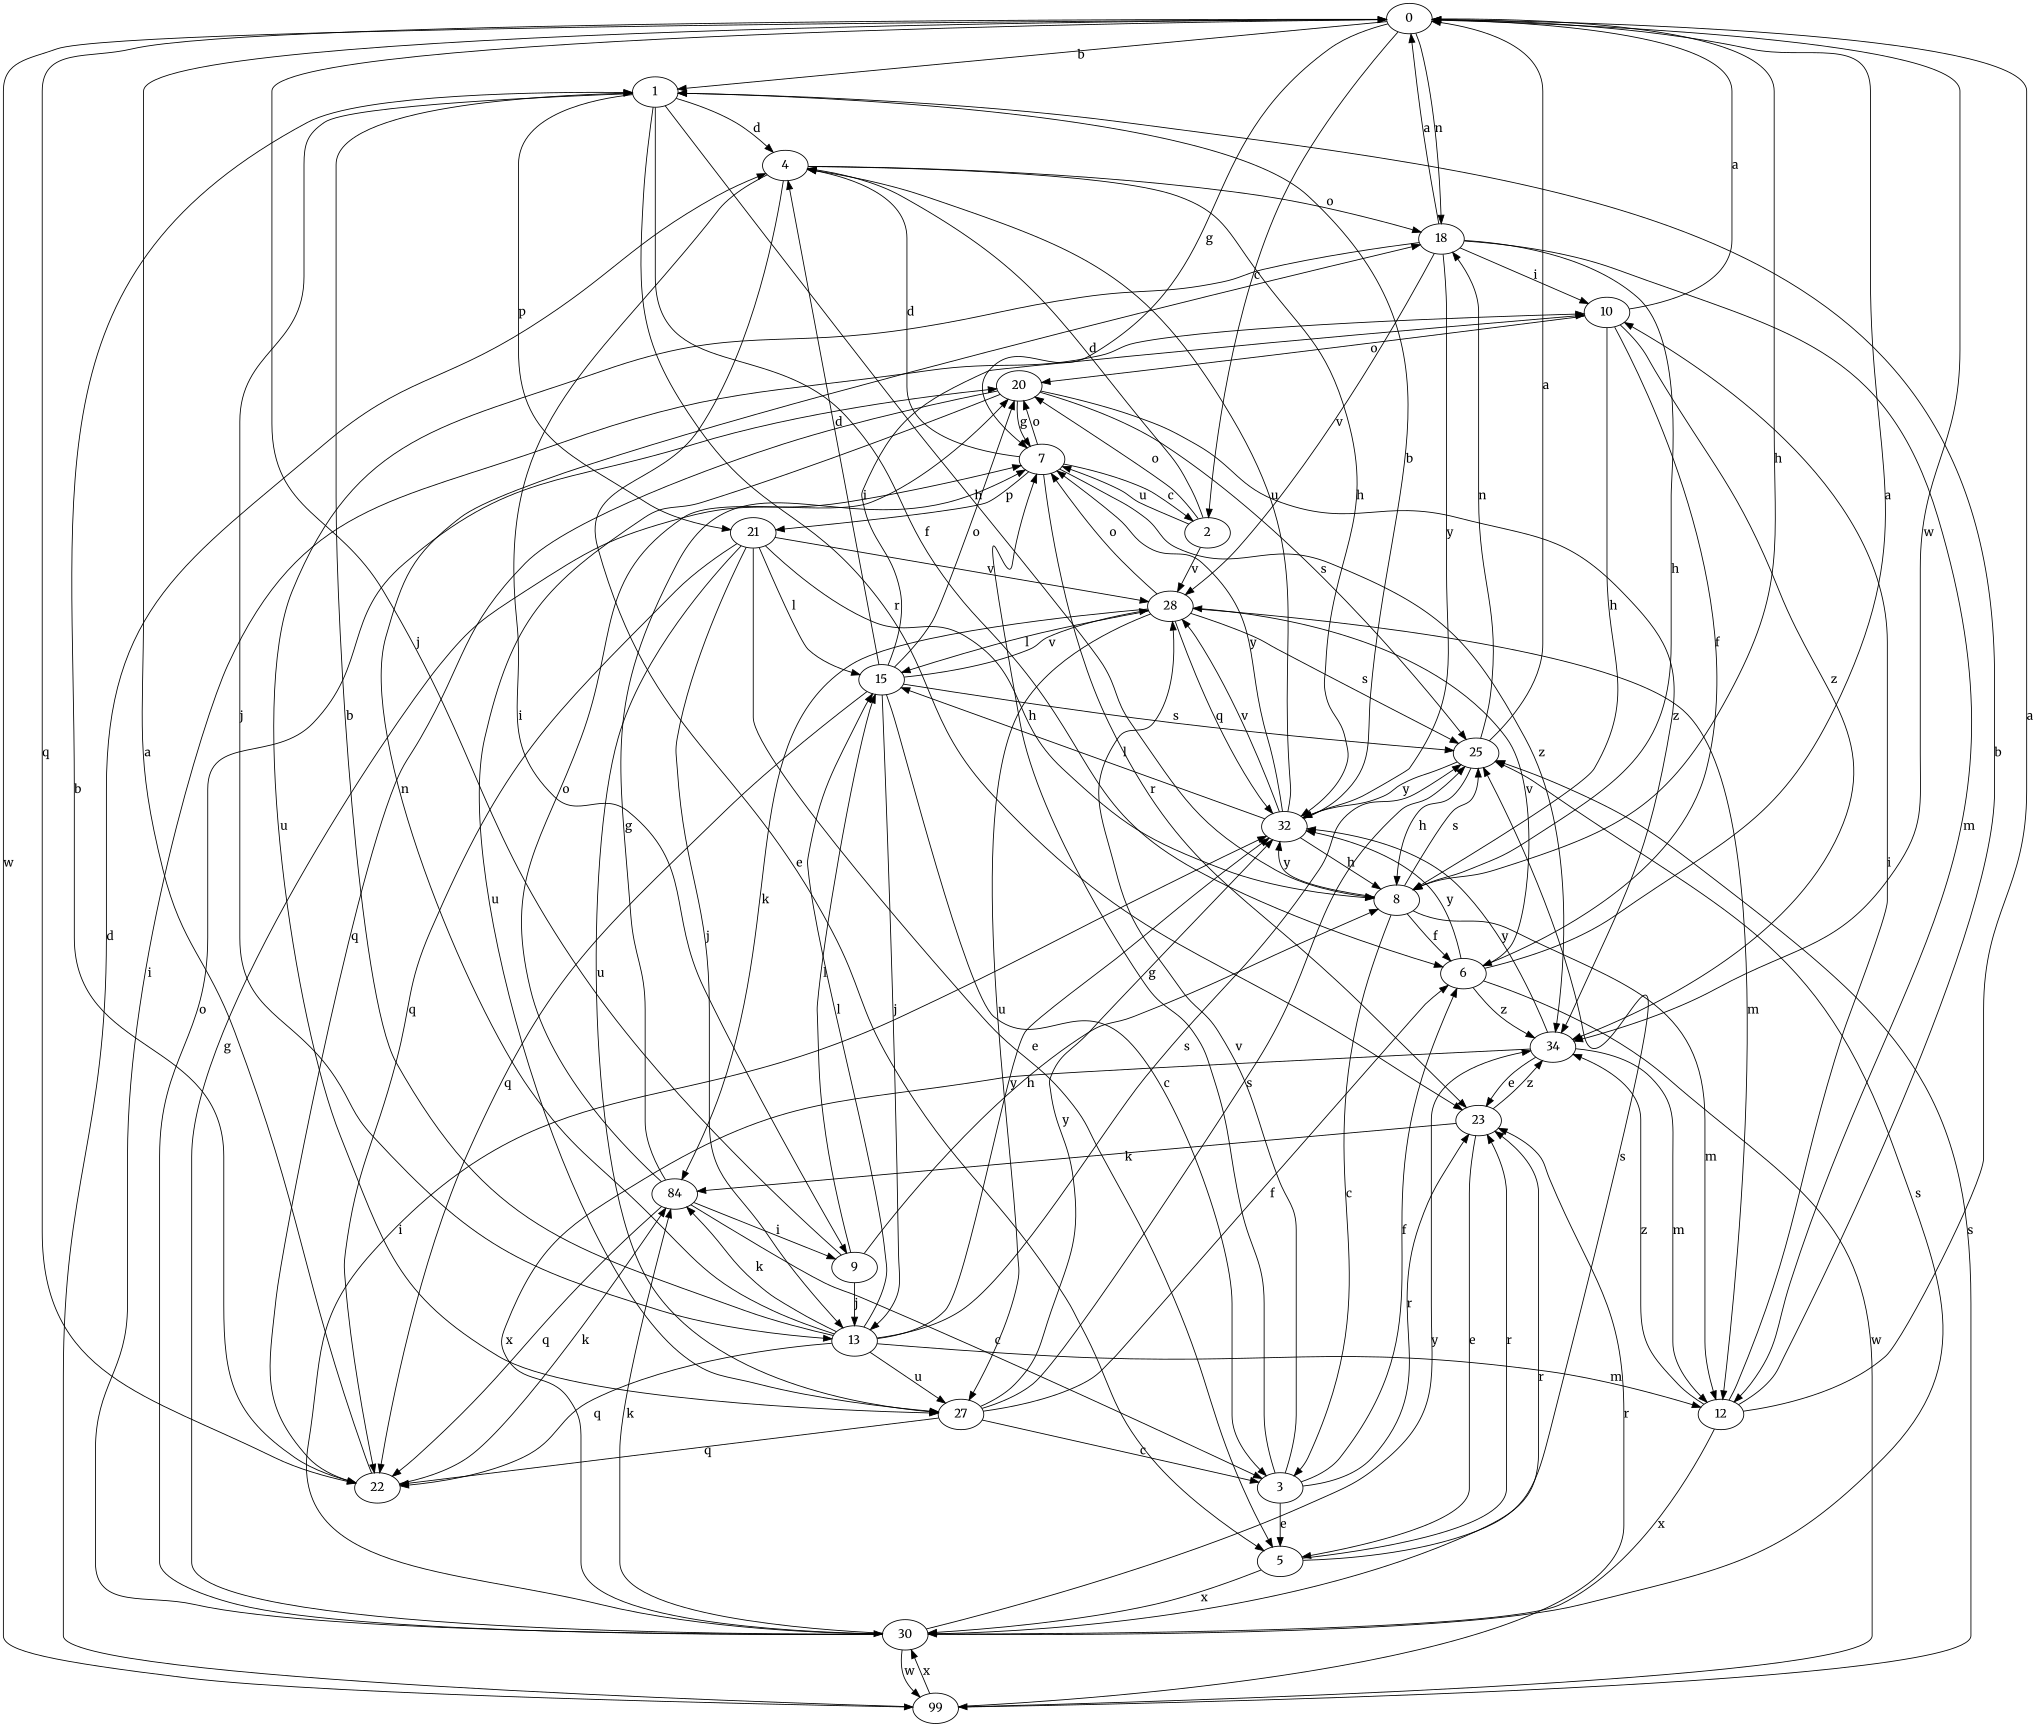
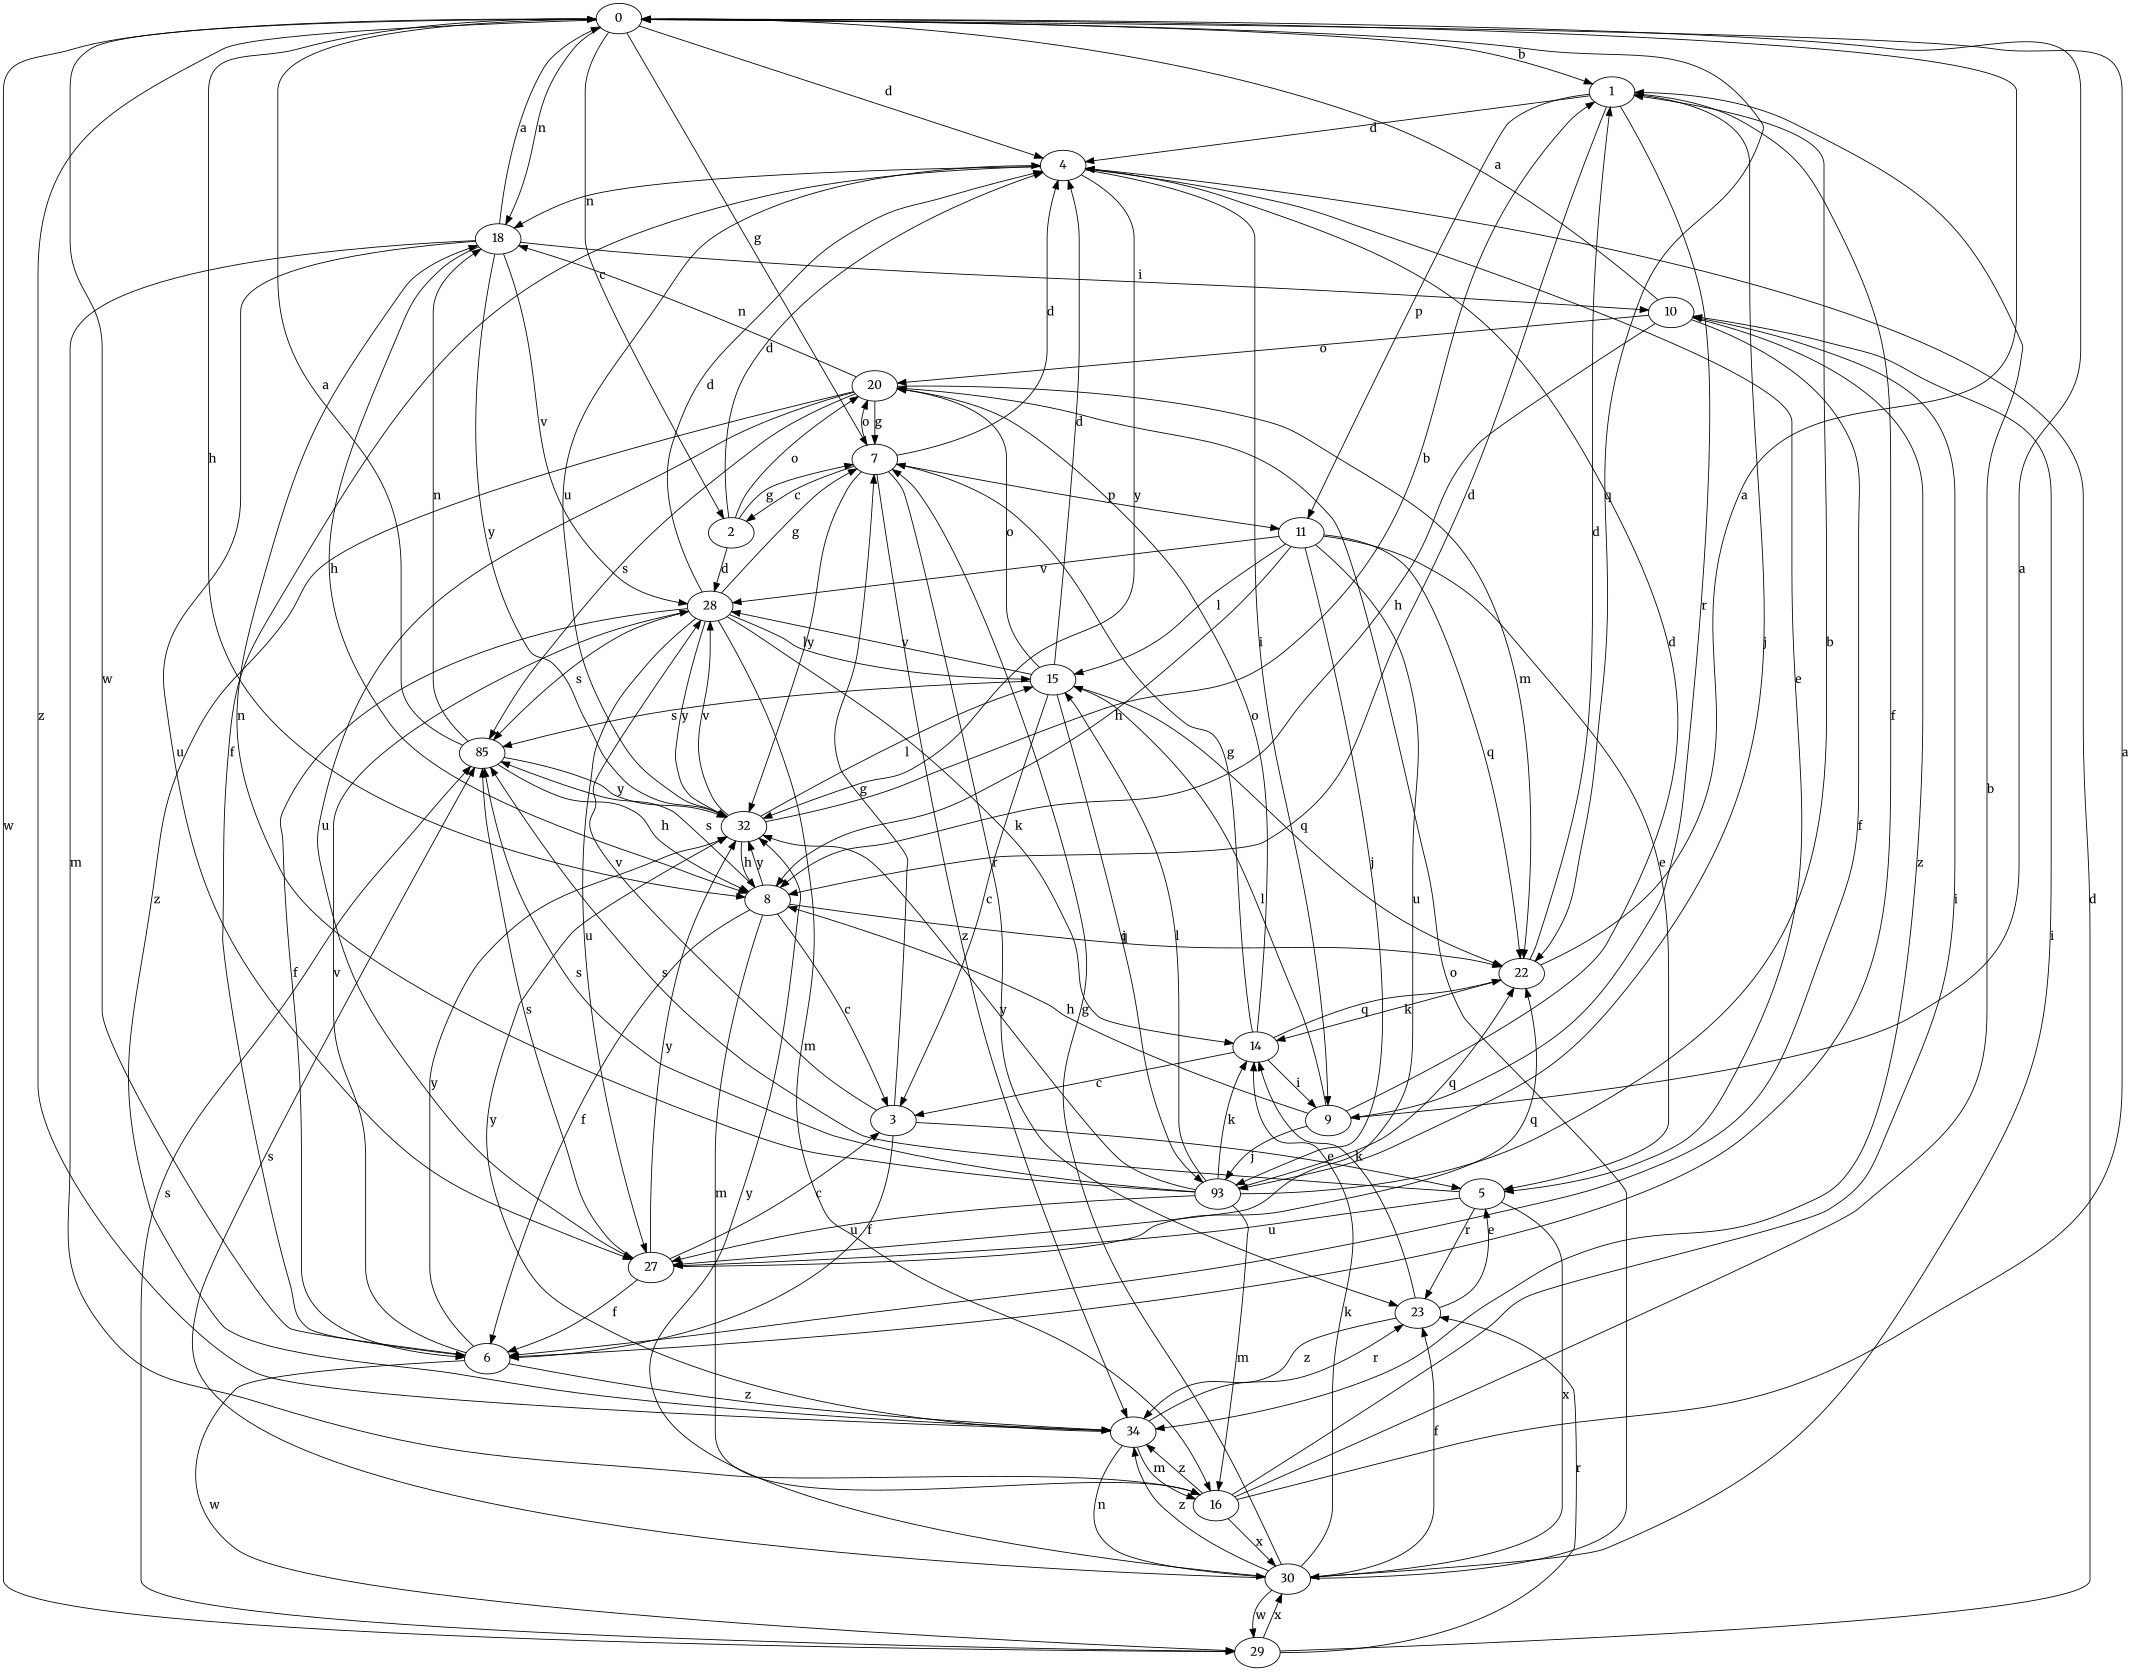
edge "0" -> "4": added, label "d"
edge "4" -> "18": label "o" -> "n"
edge "20" -> "18": added, label "n"
edge "28" -> "4": added, label "d"
edge "15" -> "10": removed, label "i"
edge "1" -> "8": label "h" -> "d"
edge "2" -> "7": label "u" -> "g"
edge "4" -> "32": label "h" -> "y"
edge "6" -> "0": label "a" -> "w"
node "21": label "21" -> "11"
edge "28" -> "7": label "o" -> "g"
edge "0" -> "34": label "w" -> "z"
edge "9" -> "4": added, label "d"
edge "2" -> "28": label "v" -> "d"
edge "4" -> "6": added, label "f"
edge "32" -> "7": reversed
edge "9" -> "0": label "j" -> "a"
edge "1" -> "23": now "1" -> "9"
edge "28" -> "32": label "q" -> "y"
node "25": label "25" -> "85"
edge "22" -> "1": label "b" -> "d"
edge "28" -> "6": added, label "f"
edge "20" -> "22": label "q" -> "m"
edge "8" -> "22": added, label "q"
edge "34" -> "23": label "e" -> "r"
node "84": label "84" -> "14"
edge "30" -> "32": label "i" -> "y"
edge "5" -> "27": added, label "u"
edge "3" -> "23": removed, label "r"
edge "34" -> "30": label "x" -> "n"
node "13": label "13" -> "93"
edge "30" -> "34": label "y" -> "z"
edge "30" -> "23": label "r" -> "f"
node "12": label "12" -> "16"
node "99": label "99" -> "29"
